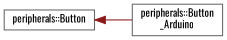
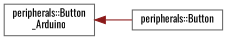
edge "peripherals::Button _Arduino" -> "peripherals::Button": reversed
